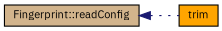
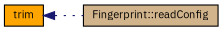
edge "trim" -> "Fingerprint::readConfig": reversed
